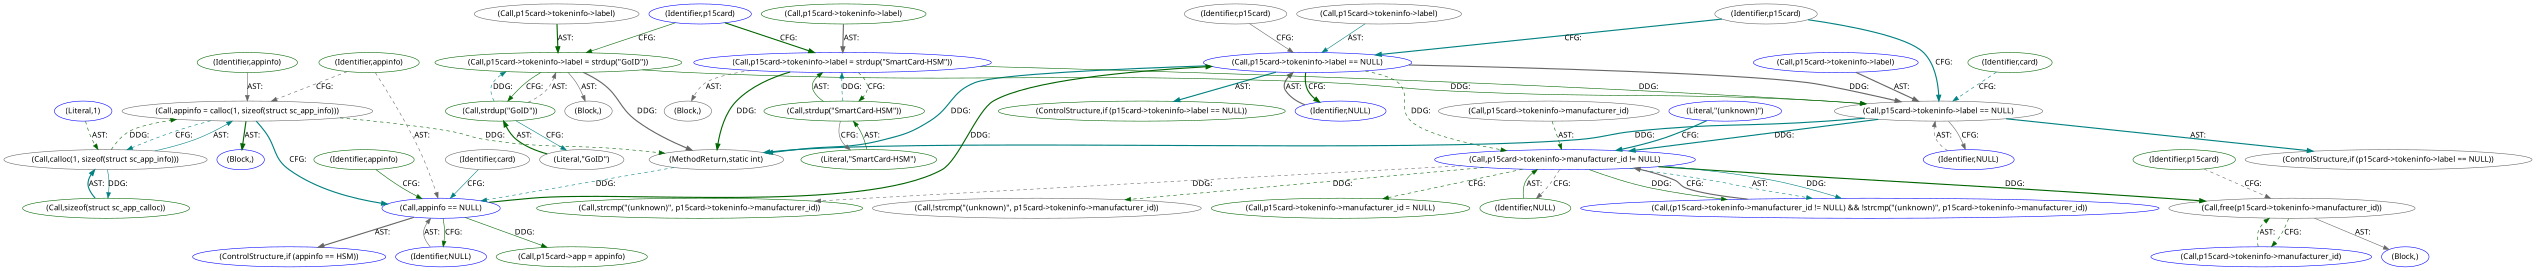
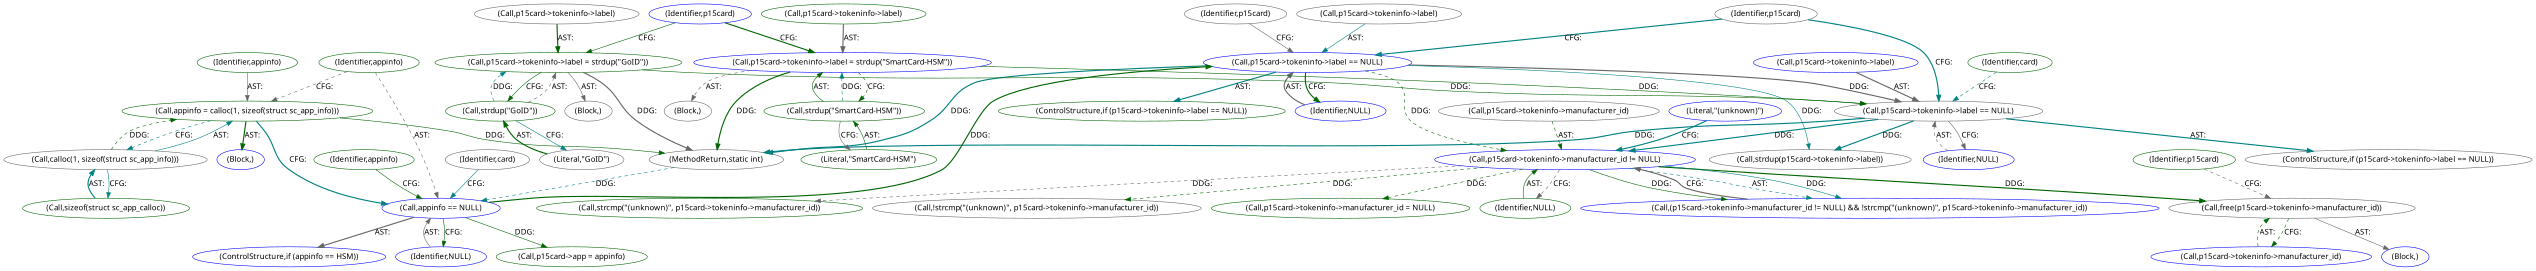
node "(Literal,1)": removed
node "(Call,appinfo = calloc(1, sizeof(struct sc_app_info)))": color gray40 -> darkgreen
edge "(Call,appinfo = calloc(1, sizeof(struct sc_app_info)))" -> "(MethodReturn,static int)": style dashed -> solid
node "(Call,strdup(p15card->tokeninfo->label))": added
edge "(Call,calloc(1, sizeof(struct sc_app_info)))" -> "(Call,sizeof(struct sc_app_calloc))": label "DDG: " -> "CFG: "
edge "(Call,p15card->tokeninfo->manufacturer_id != NULL)" -> "(Call,p15card->tokeninfo->manufacturer_id = NULL)": label "CFG: " -> "DDG: "
